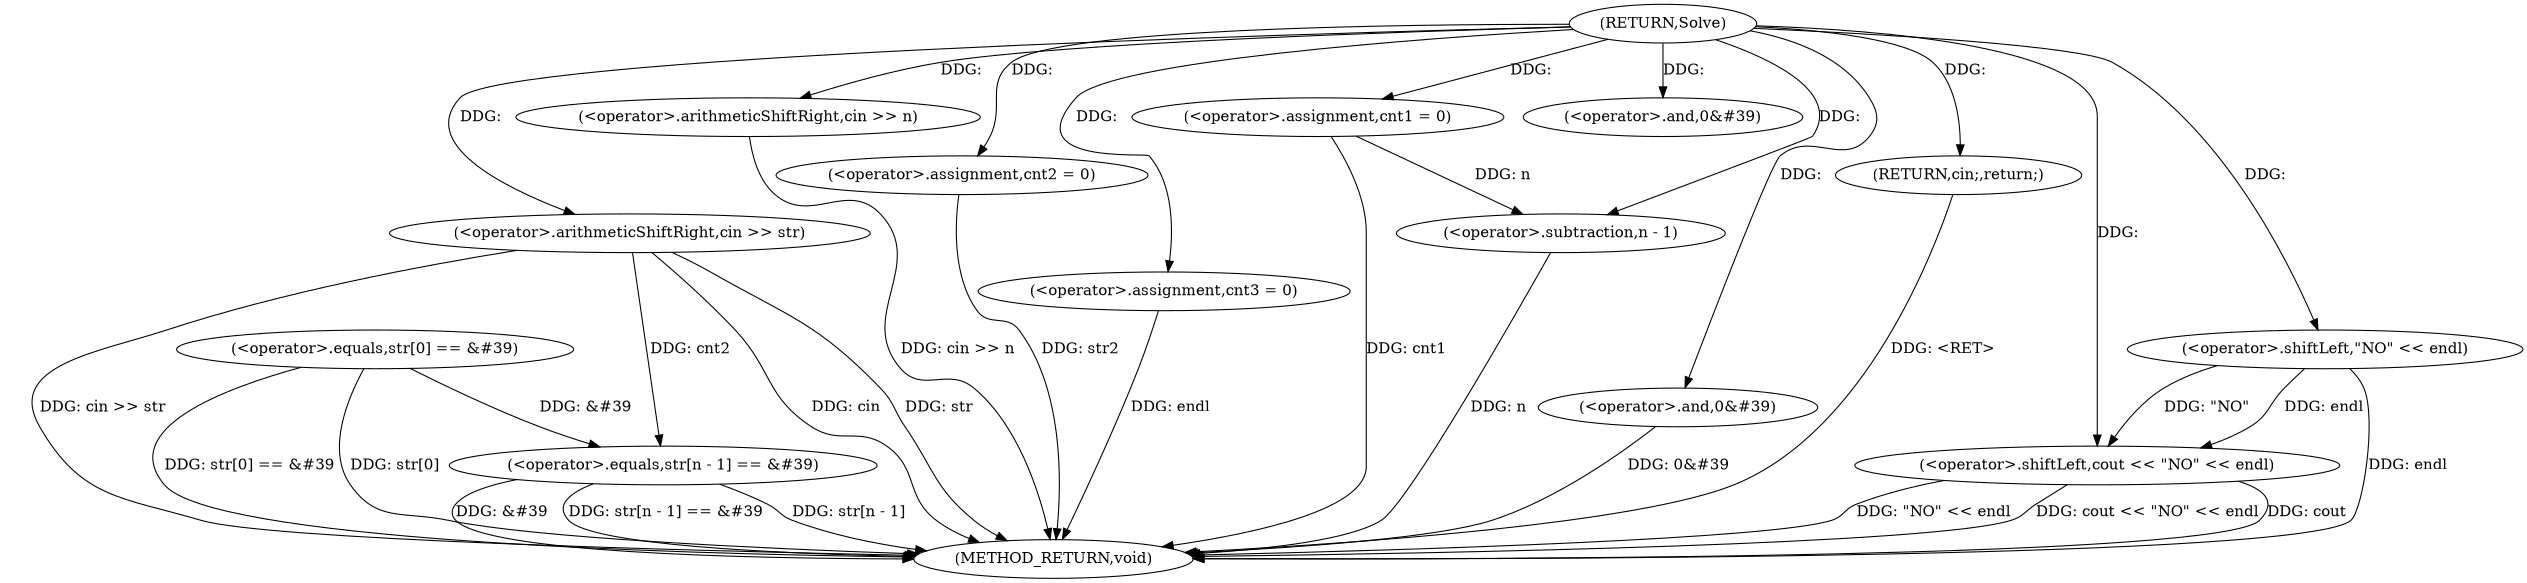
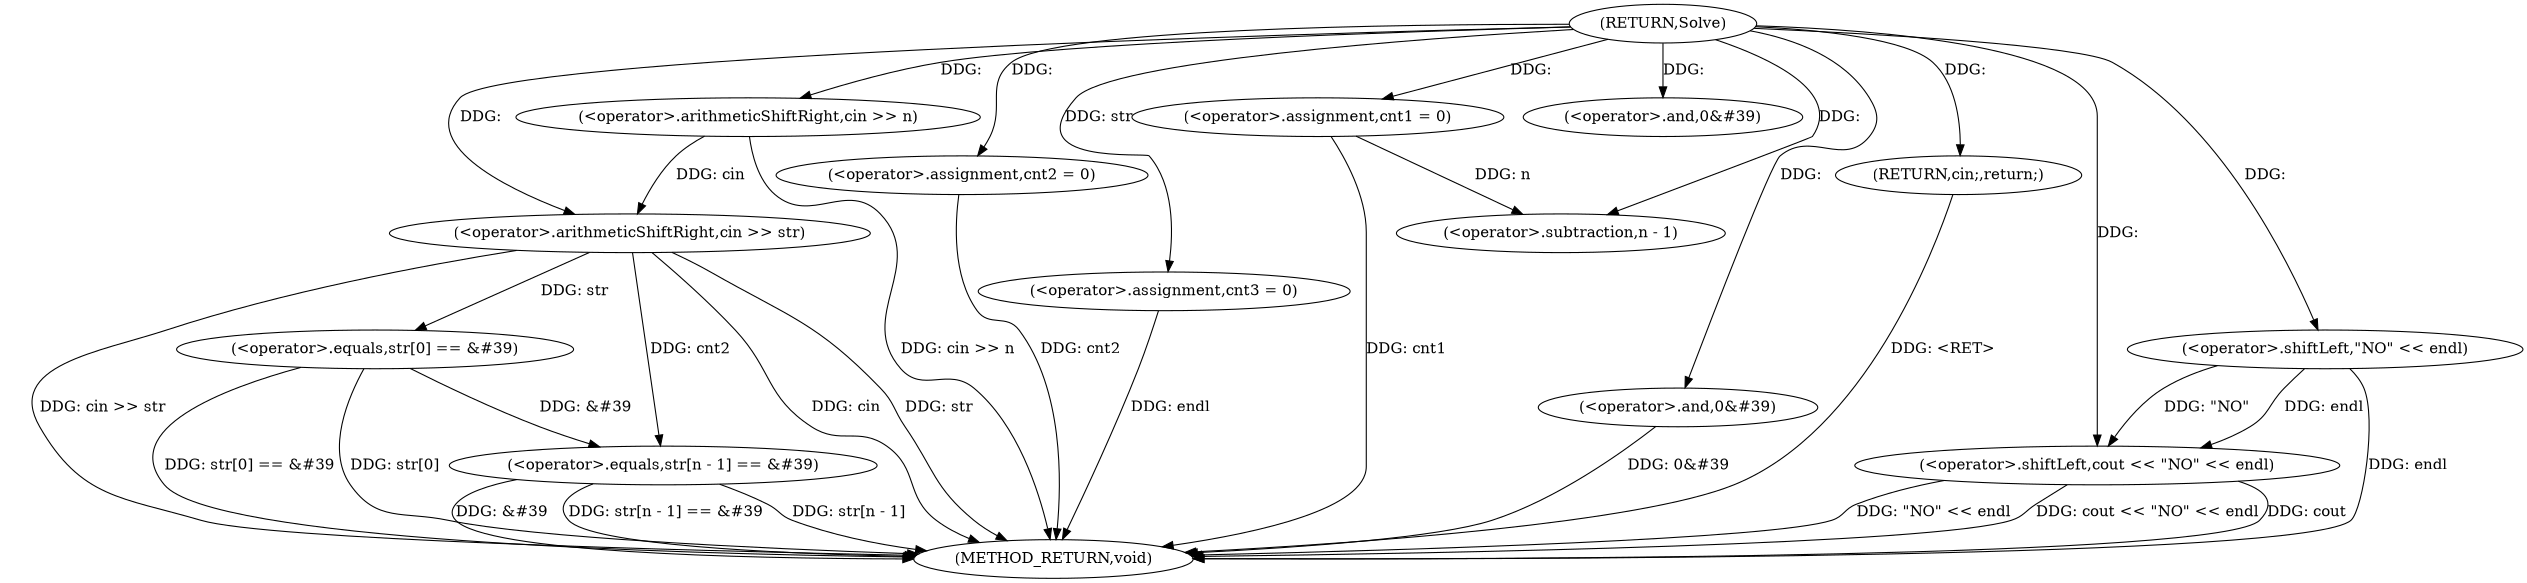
edge "(RETURN,Solve)" -> "(<operator>.assignment,cnt3 = 0)": label "DDG: " -> "DDG: str"
edge "(<operator>.arithmeticShiftRight,cin >> n)" -> "(<operator>.arithmeticShiftRight,cin >> str)": added, label "DDG: cin"
edge "(<operator>.arithmeticShiftRight,cin >> str)" -> "(<operator>.equals,str[0] == &#39)": added, label "DDG: str"
edge "(<operator>.assignment,cnt2 = 0)" -> "(METHOD_RETURN,void)": label "DDG: str2" -> "DDG: cnt2"
edge "(<operator>.subtraction,n - 1)" -> "(METHOD_RETURN,void)": removed, label "DDG: n"
